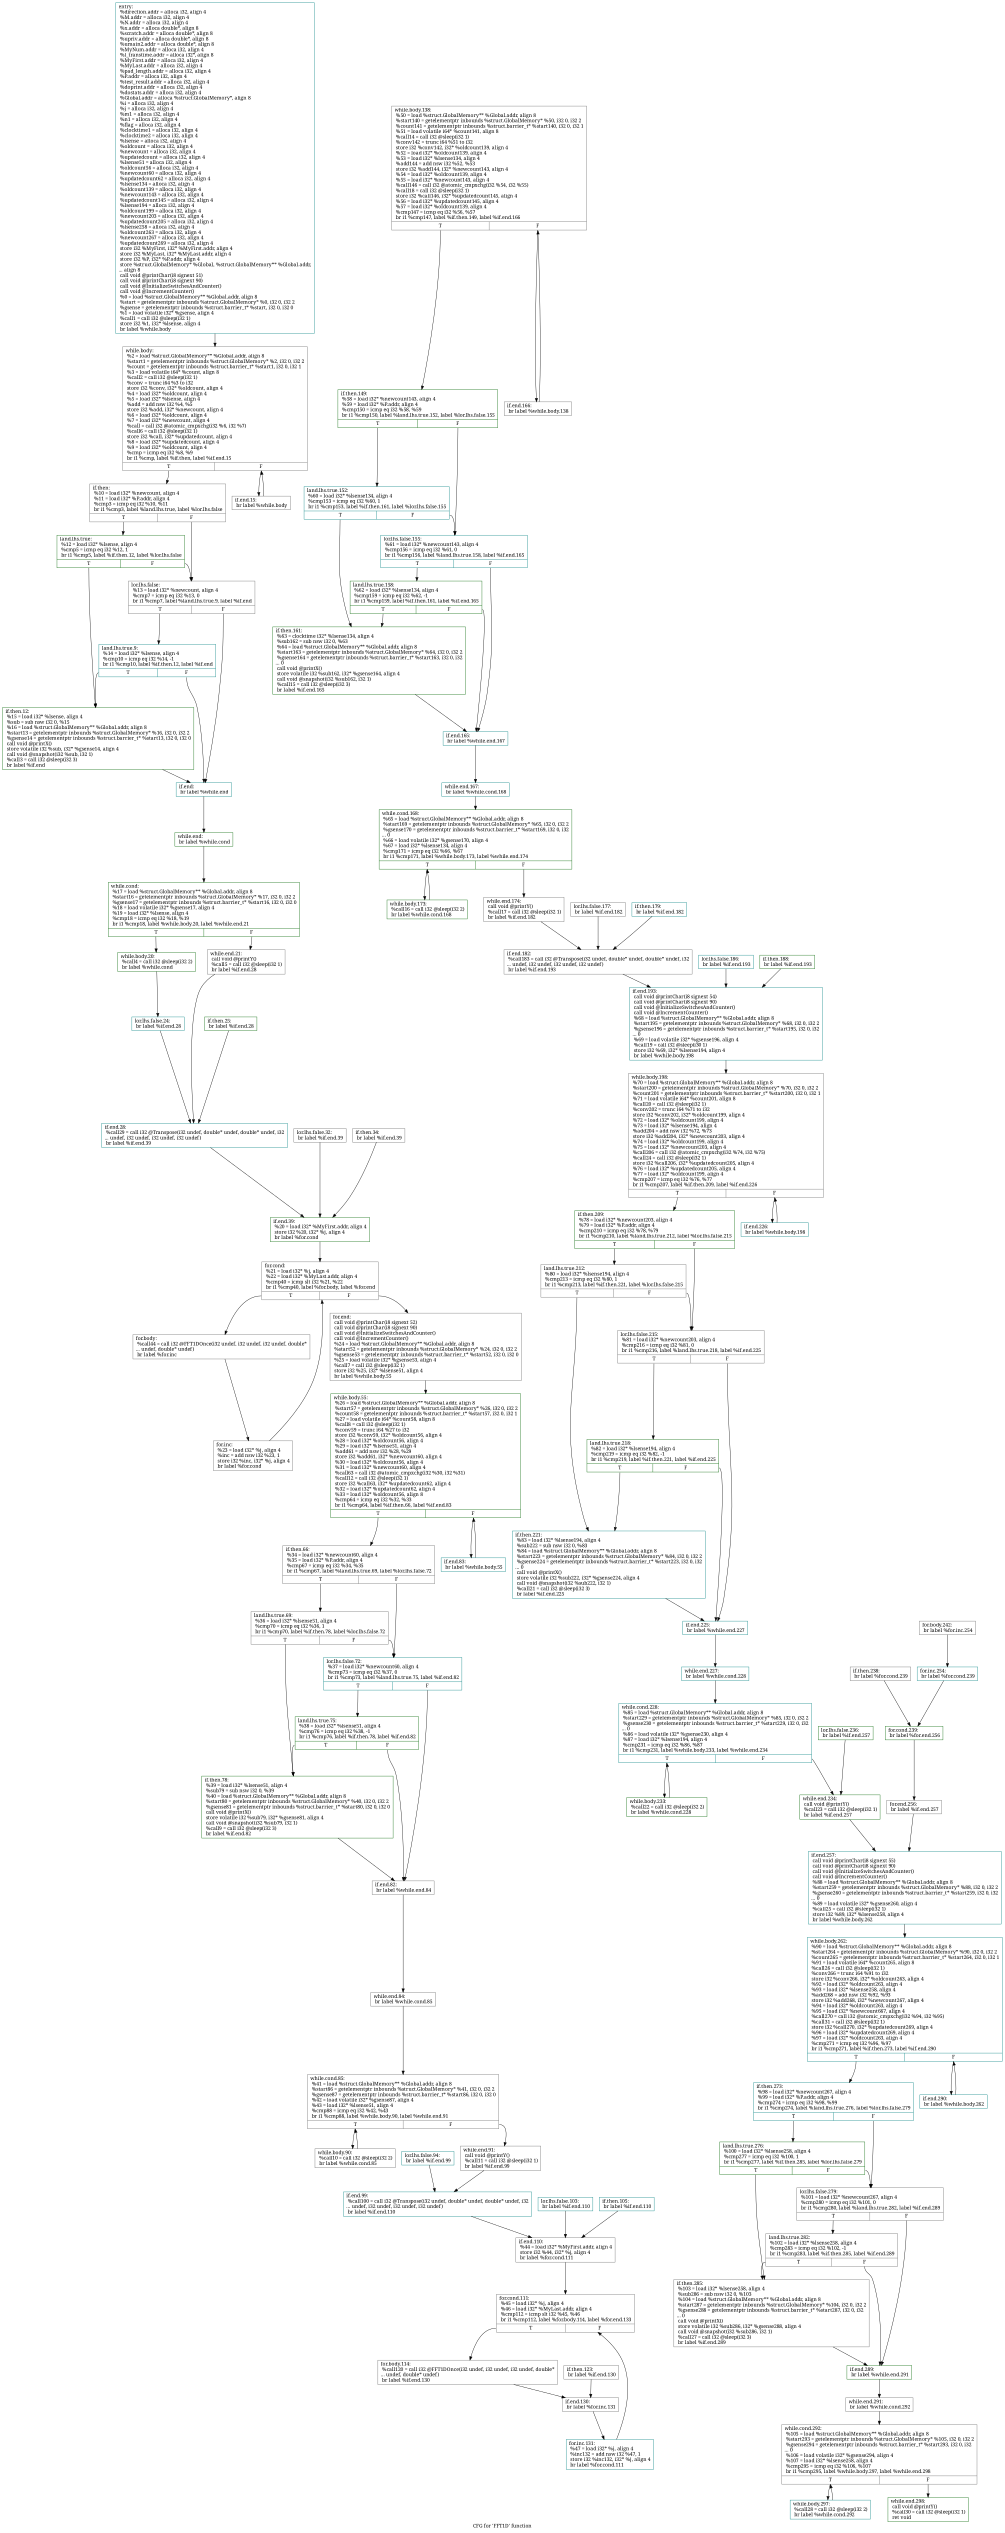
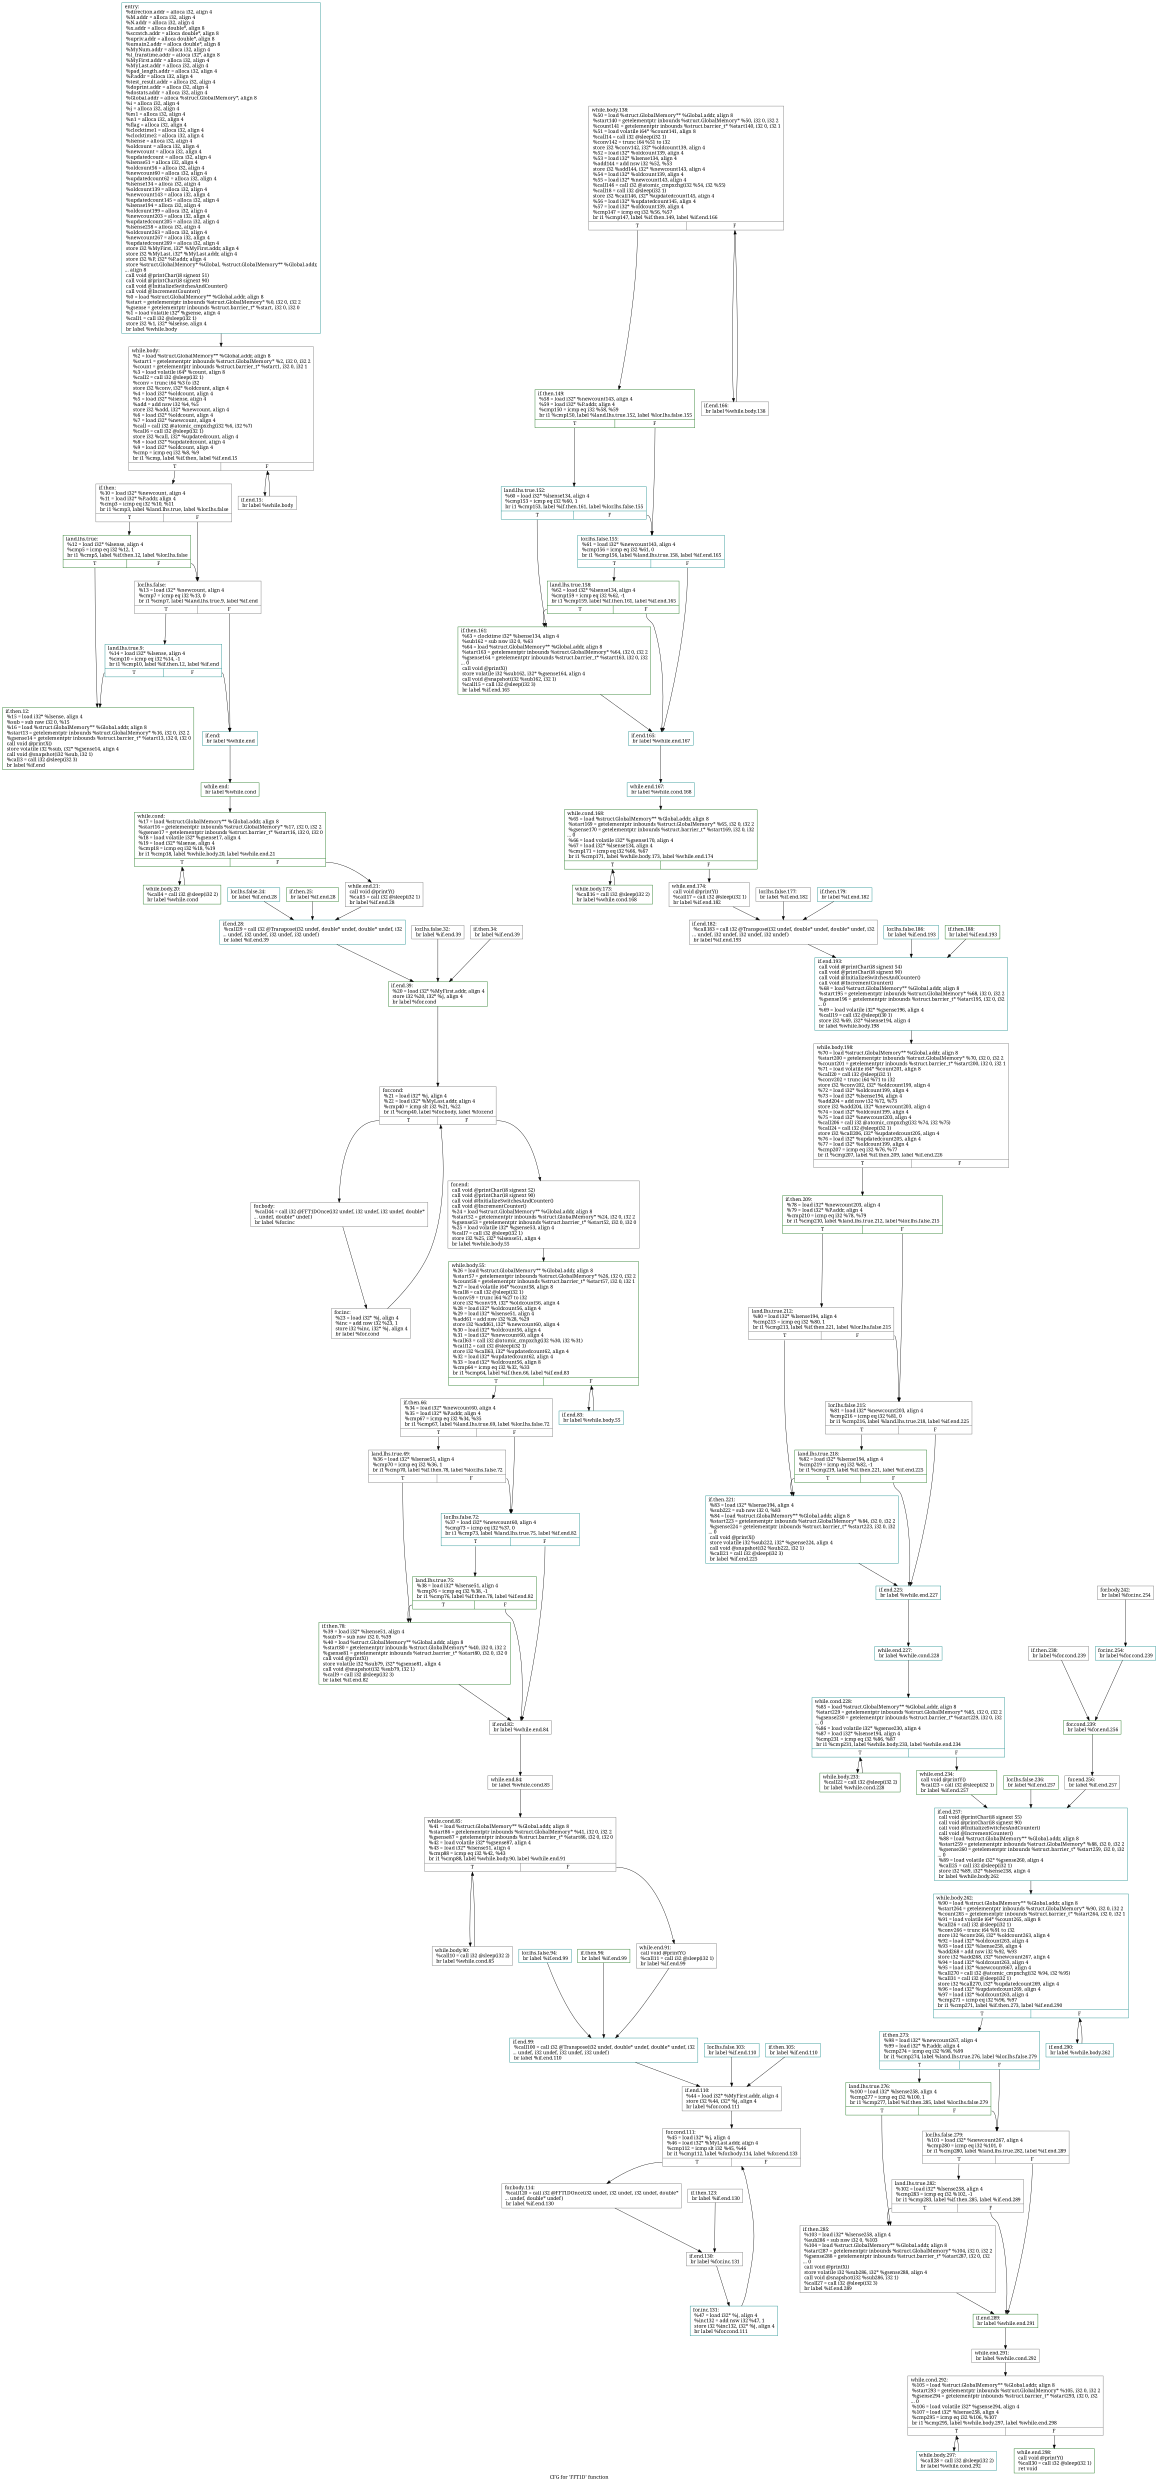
edge "if.then.12:" -> "if.end:": removed
edge "while.body.20:" -> "lor.lhs.false.24:": now "while.body.20:" -> "while.cond:"
node "if.end.226:": removed
edge "lor.lhs.false.236:" -> "while.end.234:": now "lor.lhs.false.236:" -> "if.end.257:"
node "if.then.96:": added
